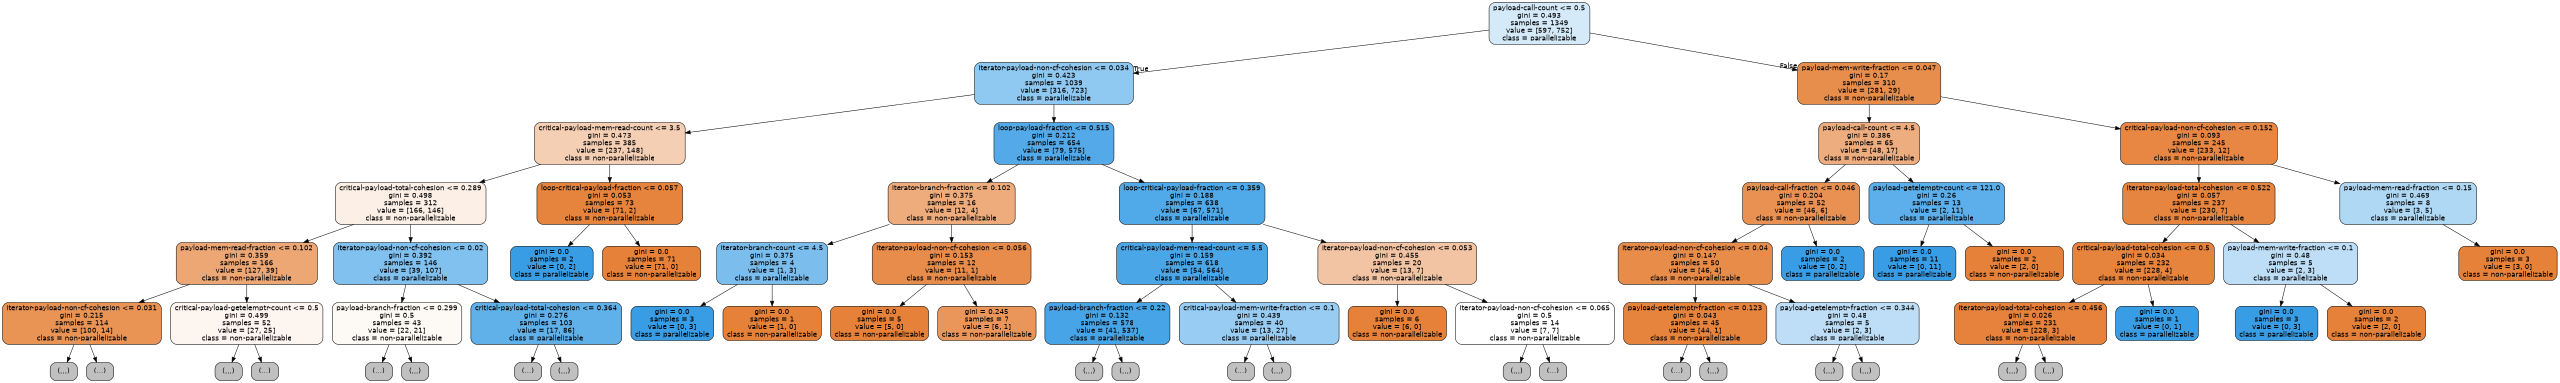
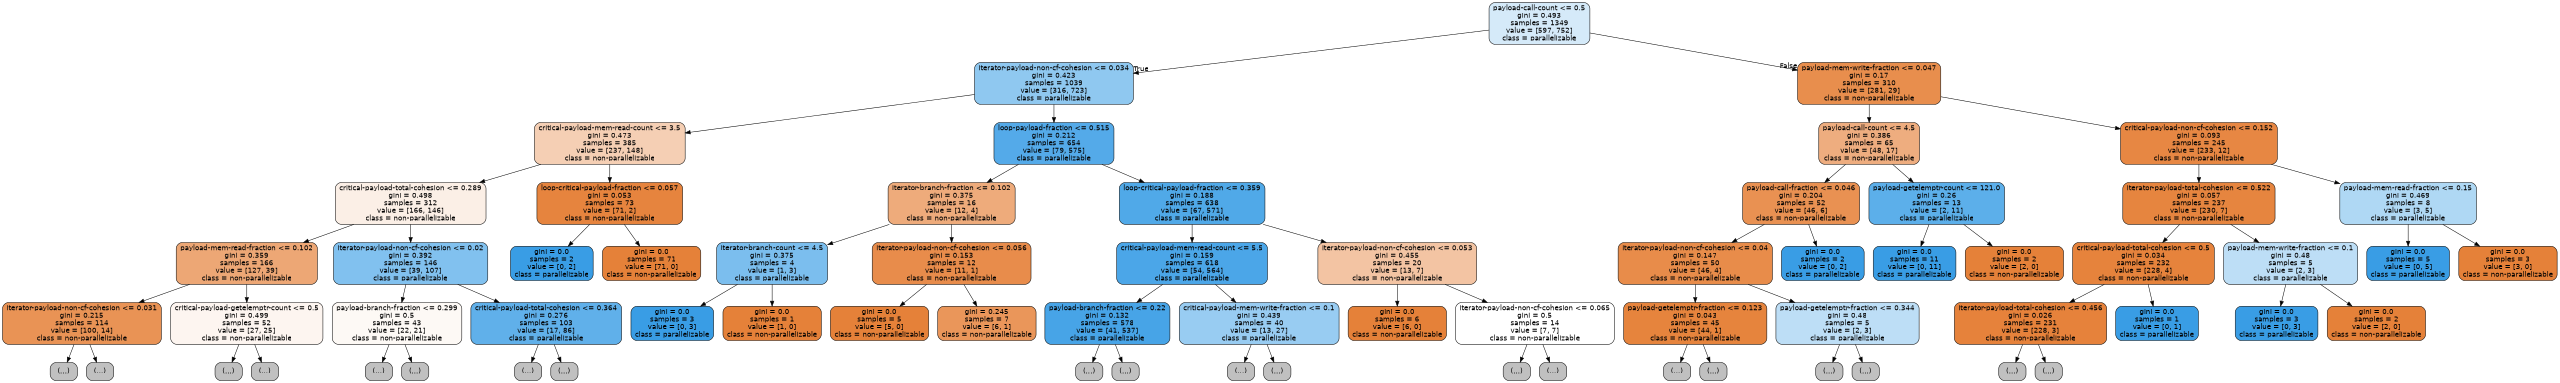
node "gini = 0.0 samples = 5 value = [0, 5] class = parallelizable": added
